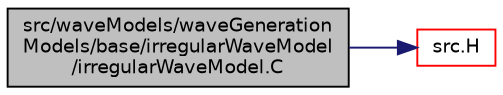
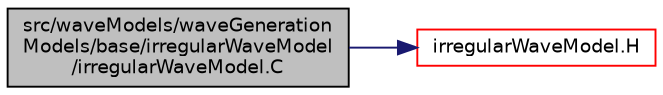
node "src.H": label "src.H" -> "irregularWaveModel.H"
